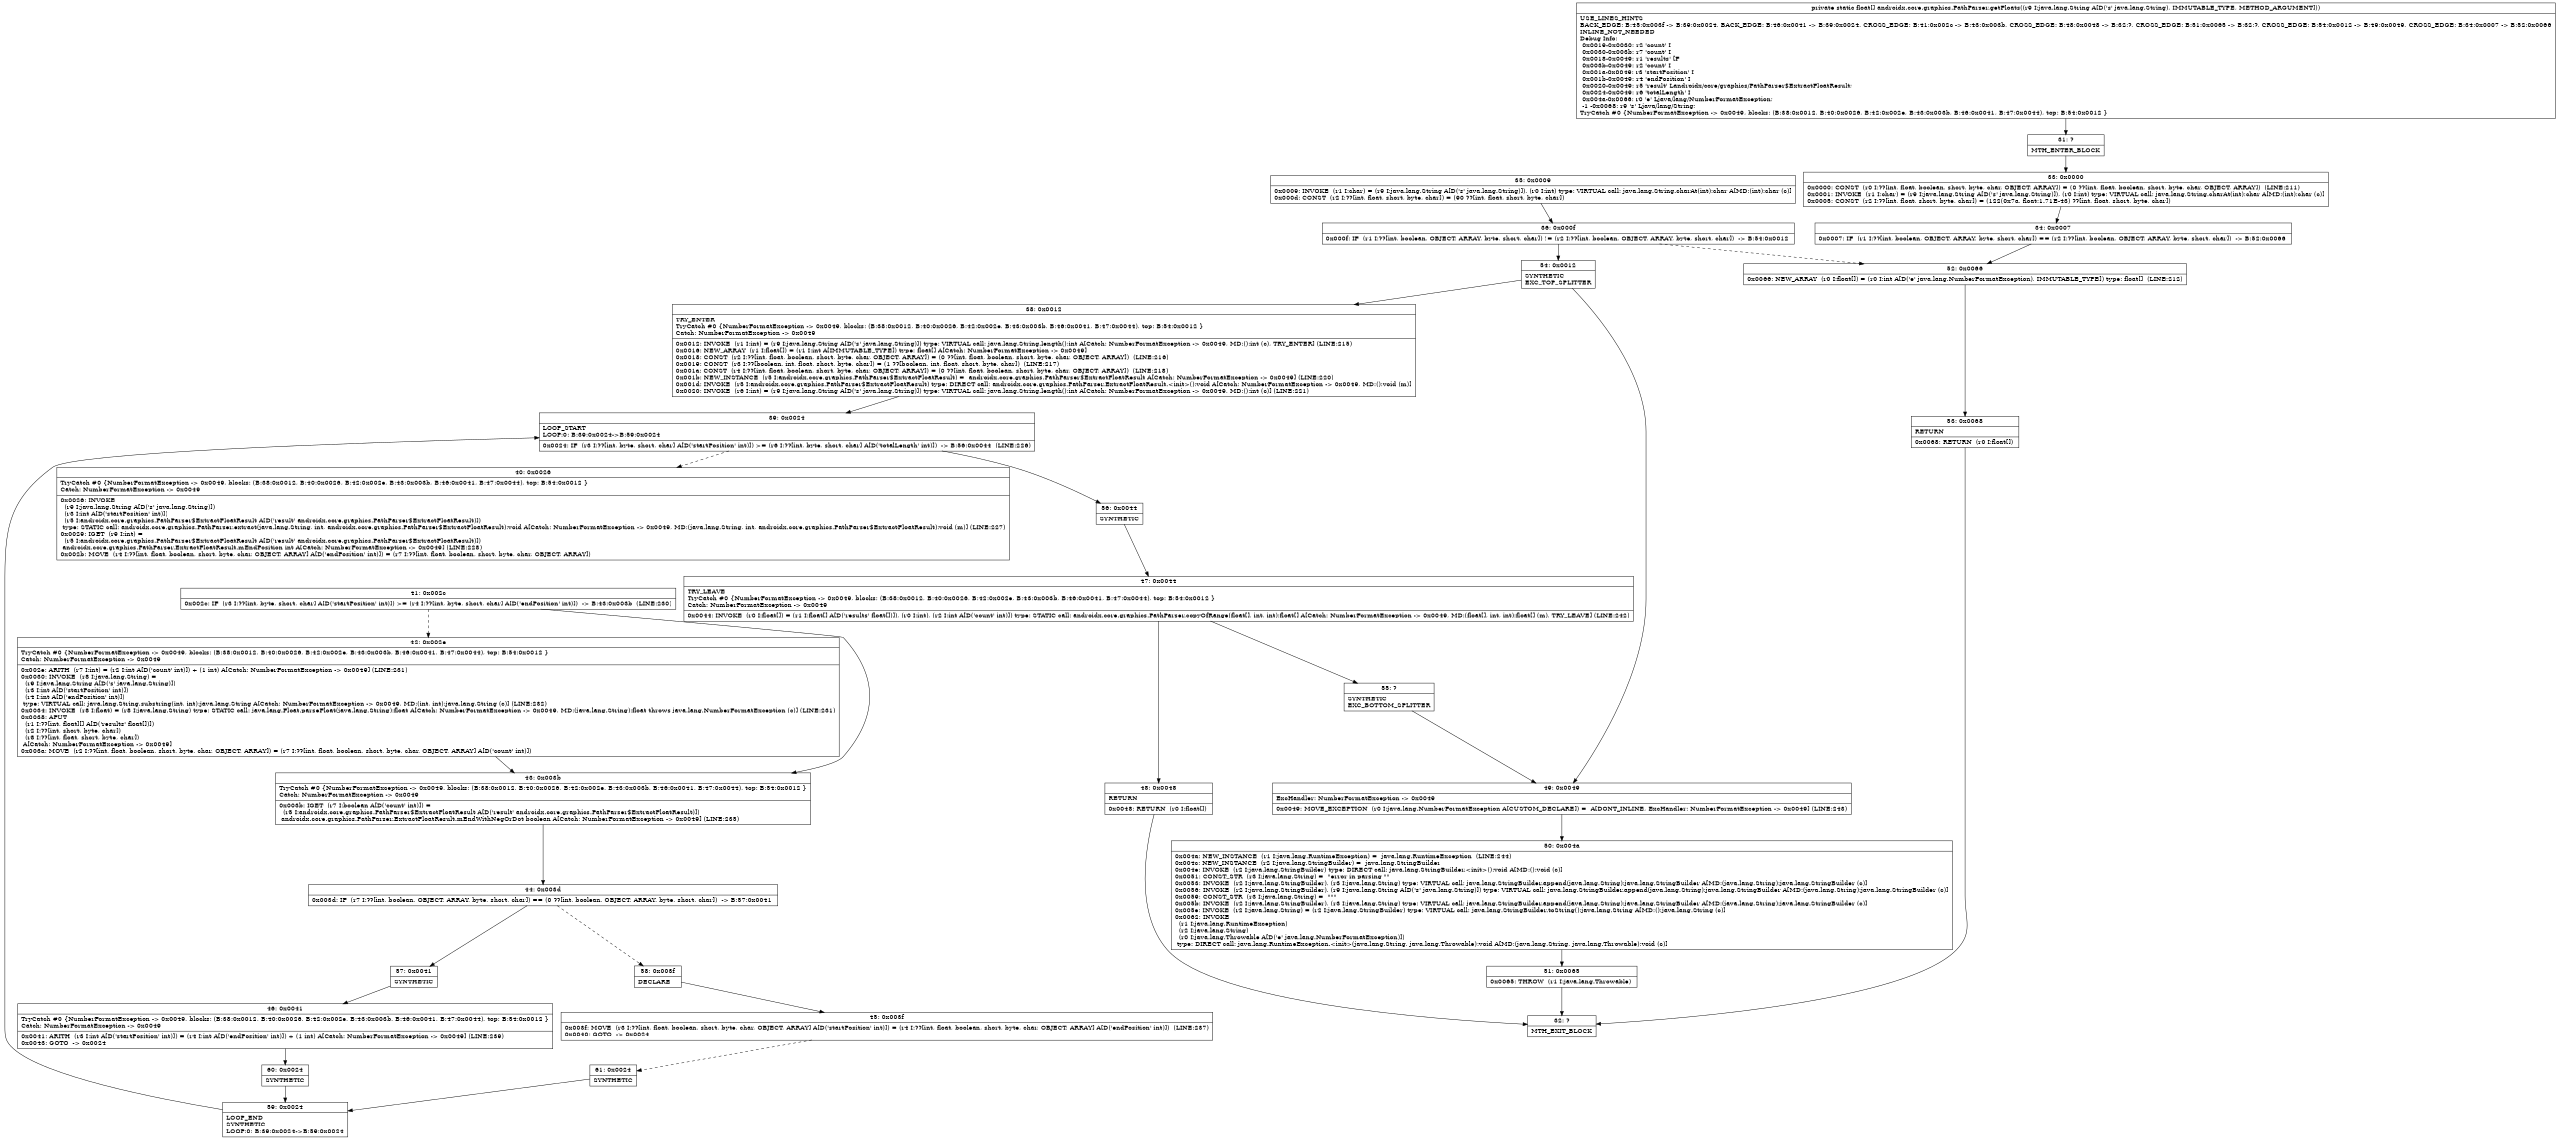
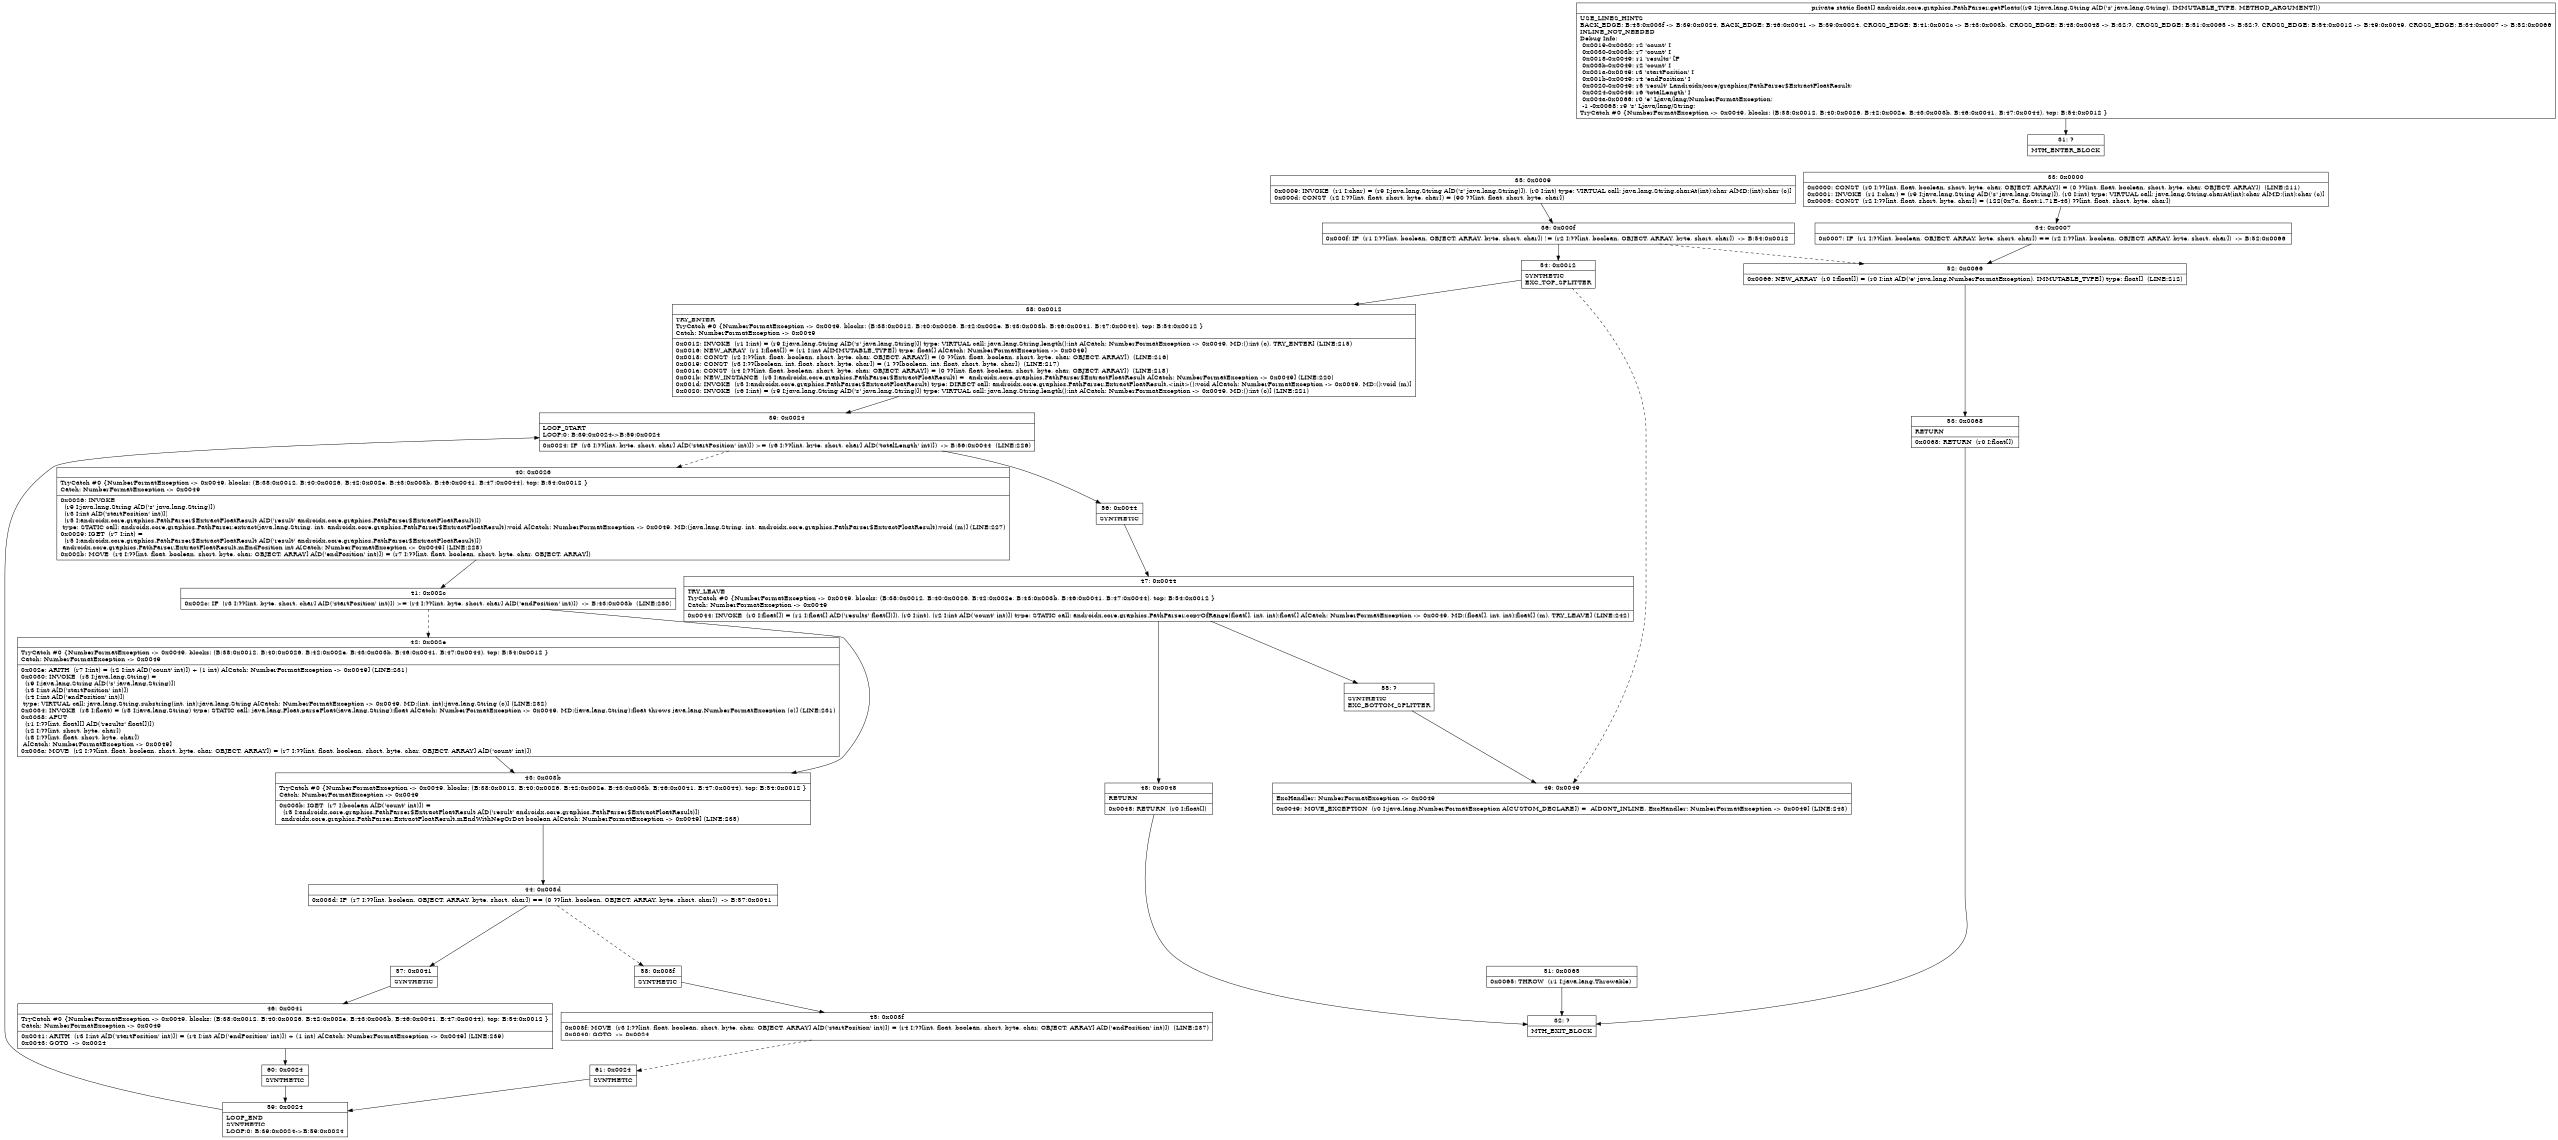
edge "31: ?" -> "33: 0x0000": removed
edge "54: 0x0012" -> "49: 0x0049": style solid -> dashed
node "40: 0x0026": text "0x0029: IGET  (r9 I:int) =" -> "0x0029: IGET  (r7 I:int) ="
edge "40: 0x0026" -> "41: 0x002c": added
node "50: 0x004a": removed
node "58: 0x003f": text "DECLARE" -> "SYNTHETIC"
